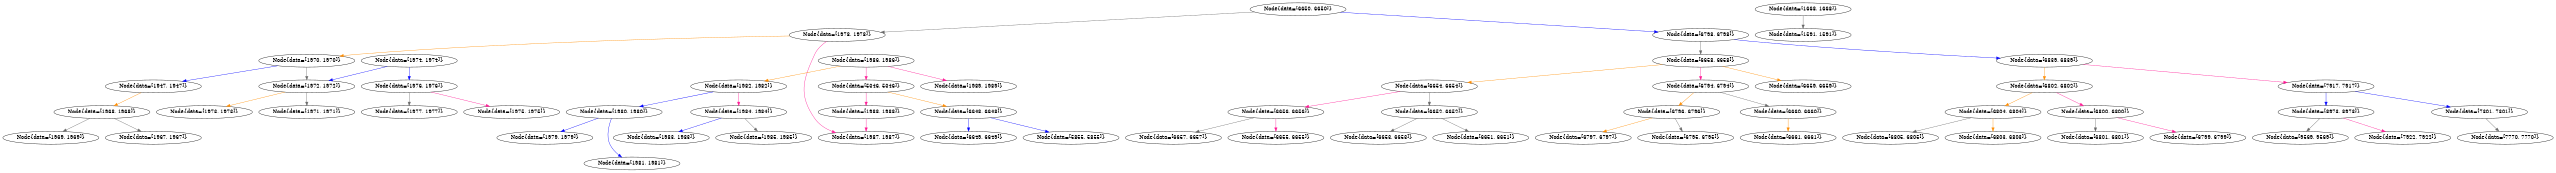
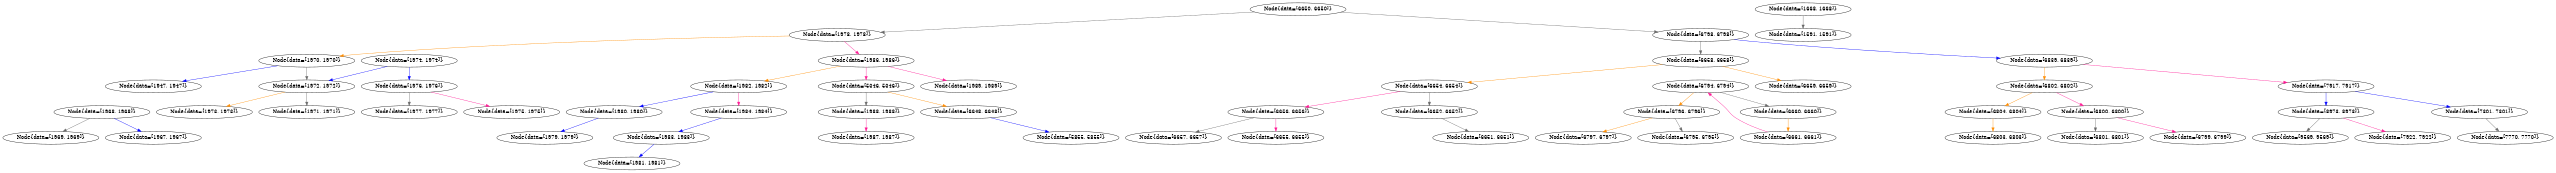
edge "Node{data=[6650, 6650]}" -> "Node{data=[6798, 6798]}": color blue -> gray40
edge "Node{data=[6658, 6658]}" -> "Node{data=[6794, 6794]}": now "Node{data=[6661, 6661]}" -> "Node{data=[6794, 6794]}"
edge "Node{data=[1978, 1978]}" -> "Node{data=[1987, 1987]}": now "Node{data=[1978, 1978]}" -> "Node{data=[1986, 1986]}"
edge "Node{data=[5346, 5346]}" -> "Node{data=[1988, 1988]}": color deeppink -> gray40
edge "Node{data=[1947, 1947]}" -> "Node{data=[1968, 1968]}": removed
edge "Node{data=[1968, 1968]}" -> "Node{data=[1967, 1967]}": color gray40 -> blue
edge "Node{data=[1980, 1980]}" -> "Node{data=[1981, 1981]}": now "Node{data=[1983, 1983]}" -> "Node{data=[1981, 1981]}"
node "Node{data=[1985, 1985]}": removed
node "Node{data=[6649, 6649]}": removed
node "Node{data=[6653, 6653]}": removed
node "Node{data=[6805, 6805]}": removed
